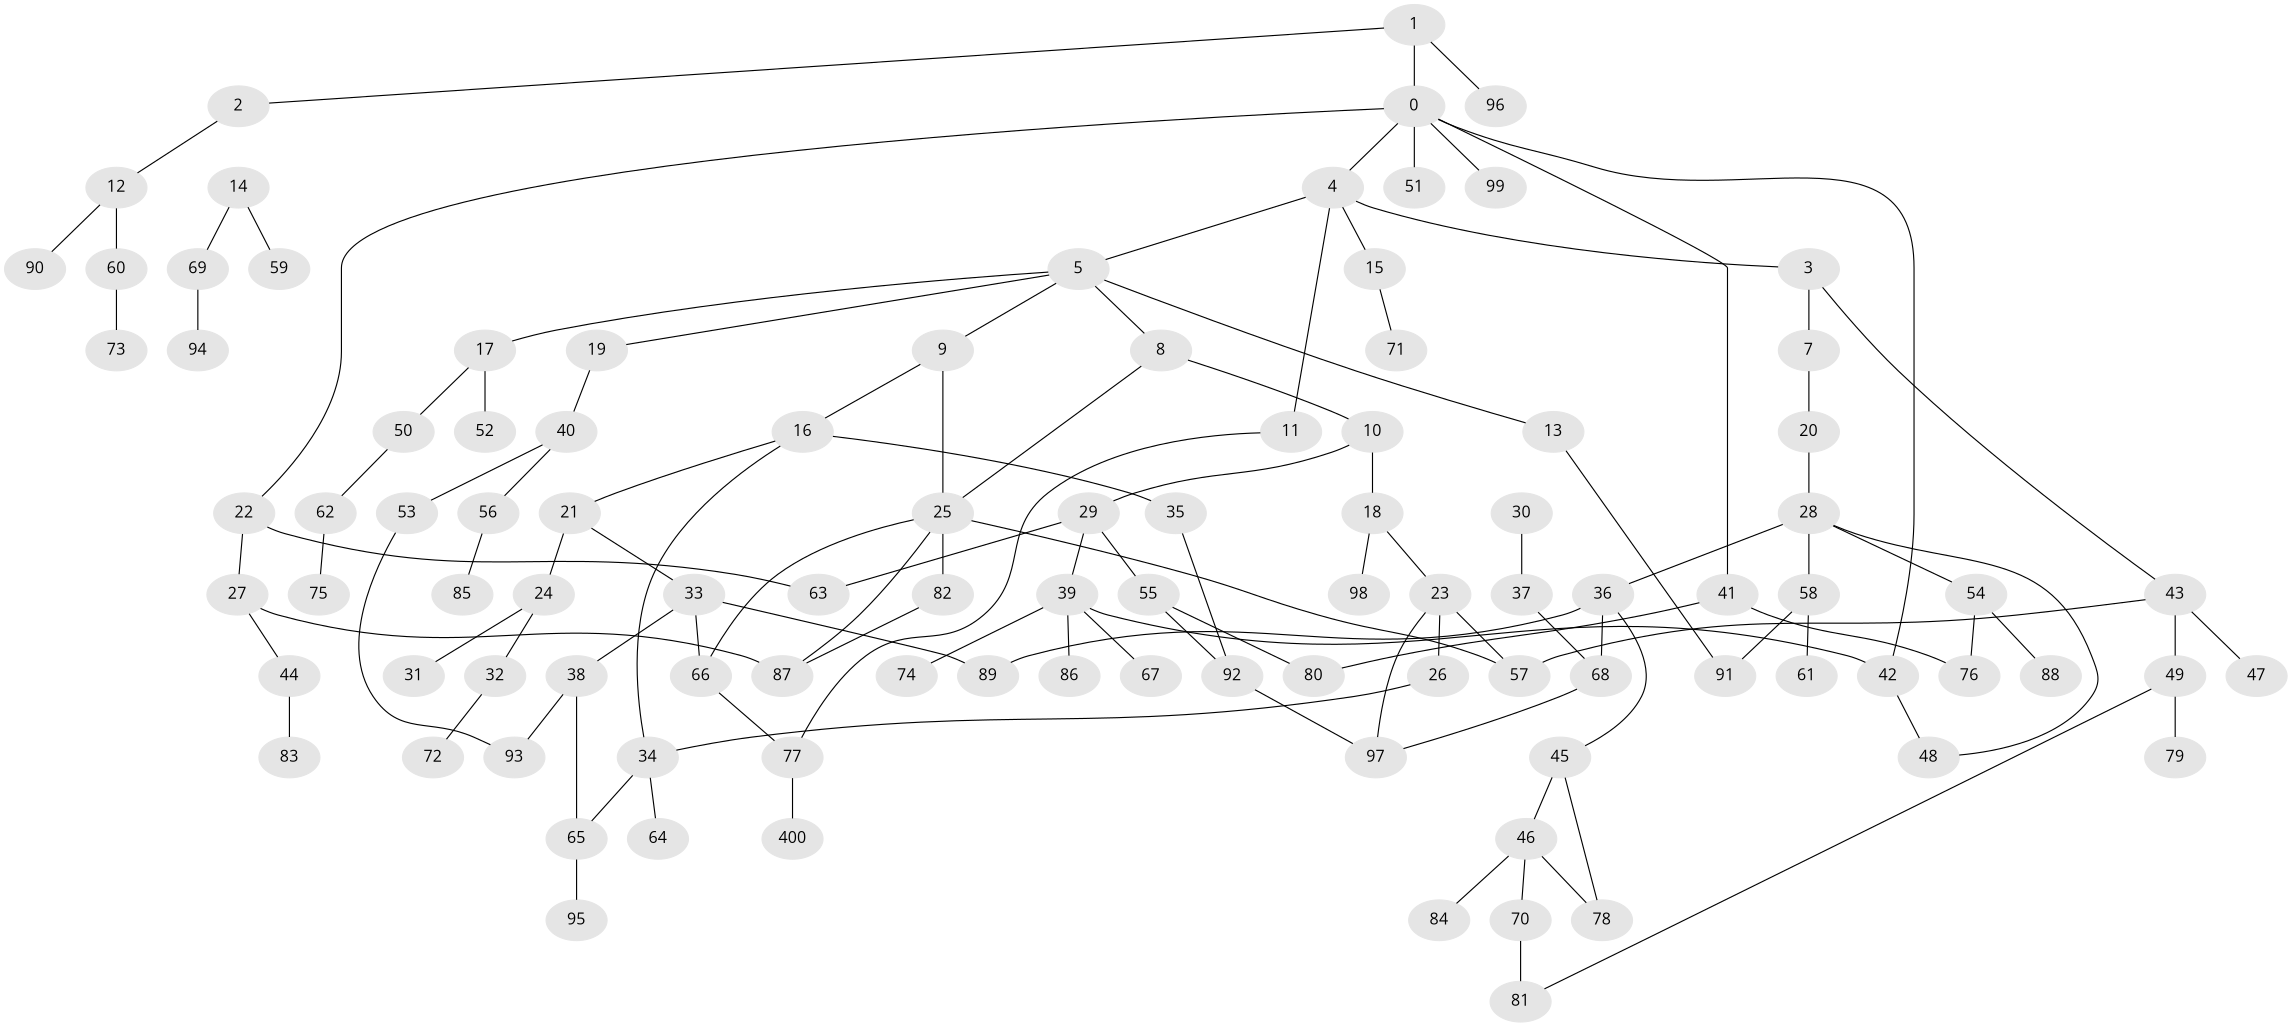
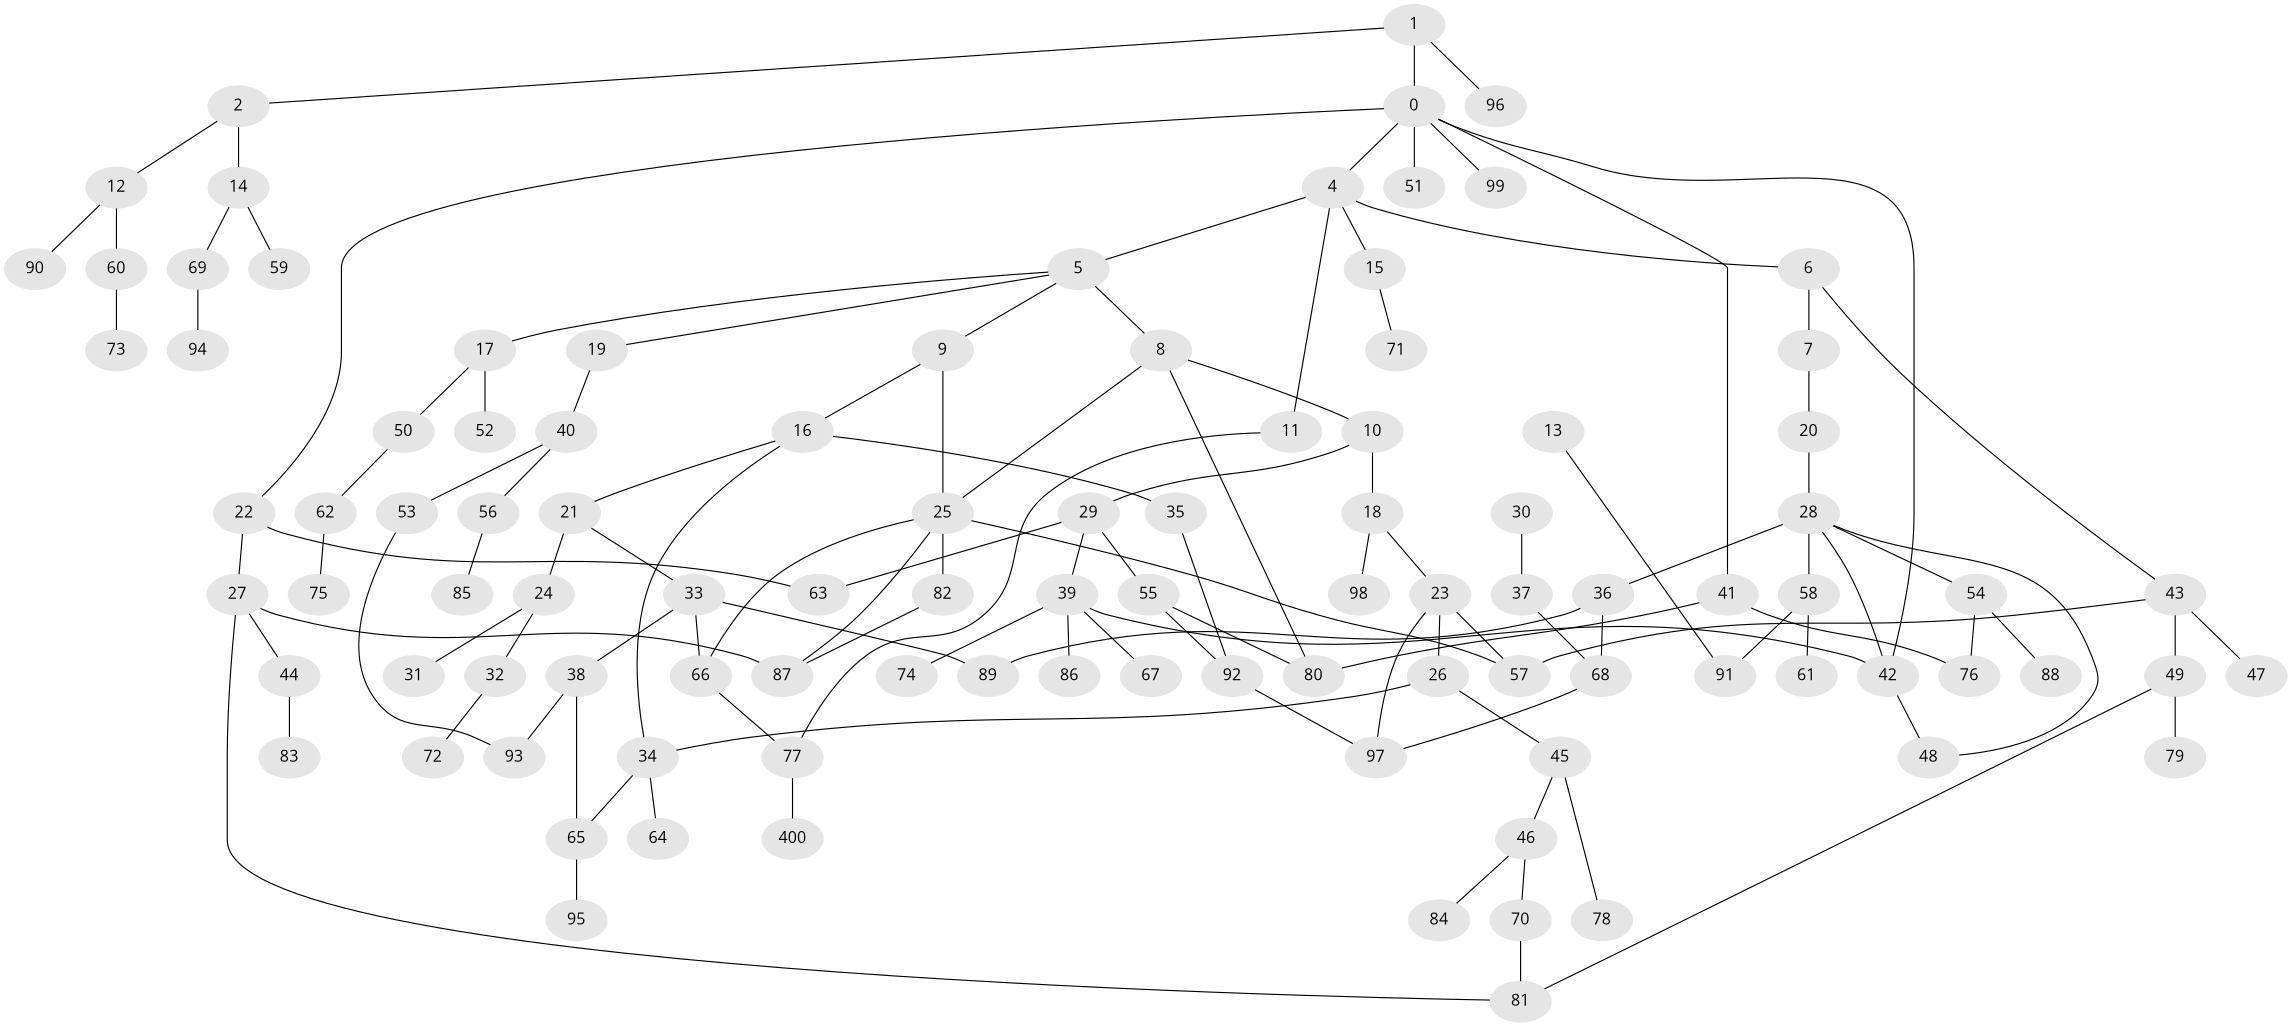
edge "2" -- "14": added
node "3": label "3" -> "6"
edge "5" -- "13": removed
edge "8" -- "80": added
edge "28" -- "42": added
edge "36" -- "45": now "26" -- "45"
edge "46" -- "78": removed
edge "27" -- "81": added
